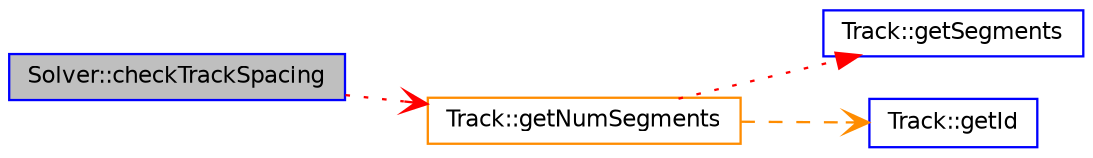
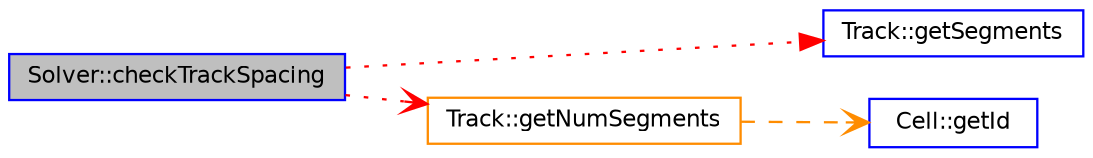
edge "Track::getNumSegments" -> "Track::getSegments": now "Solver::checkTrackSpacing" -> "Track::getSegments"
node "Track::getId": label "Track::getId" -> "Cell::getId"
